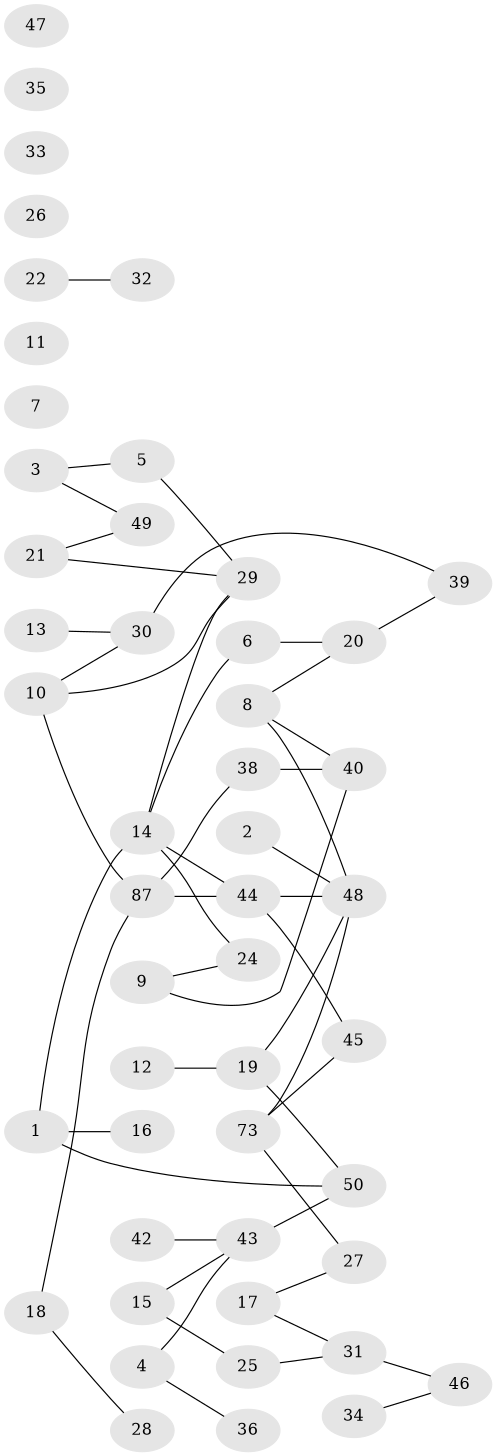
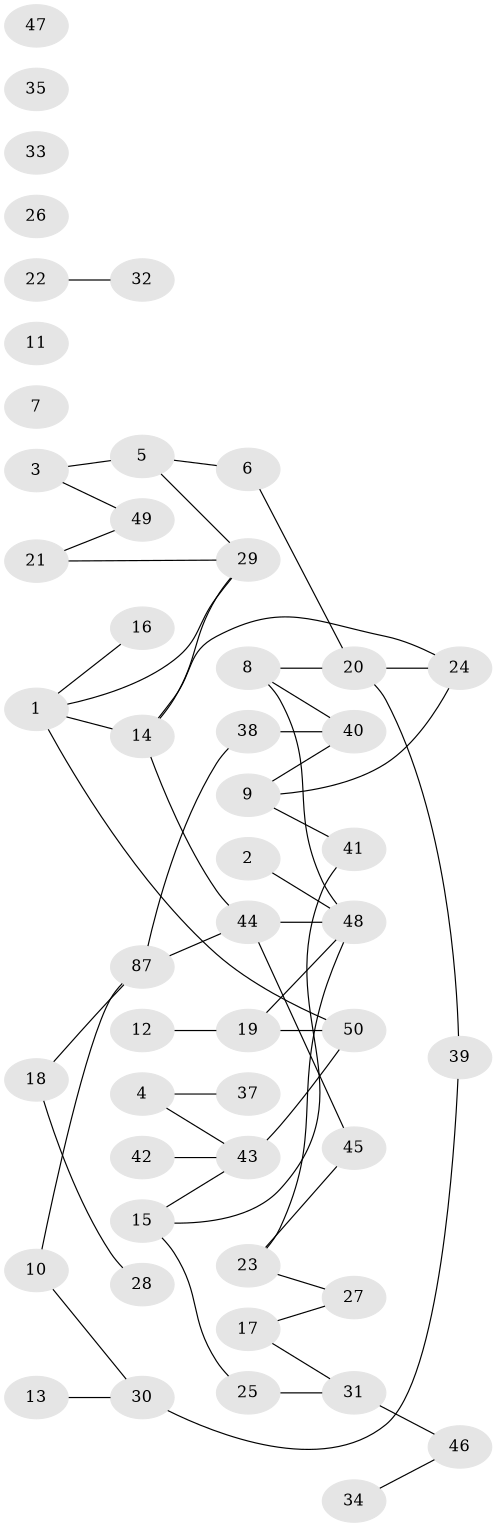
edge "20" -- "24": added
edge "29" -- "10": now "29" -- "1"
edge "6" -- "14": now "6" -- "5"
node "41": added
node "73": label "73" -> "23"
node "36": label "36" -> "37"
